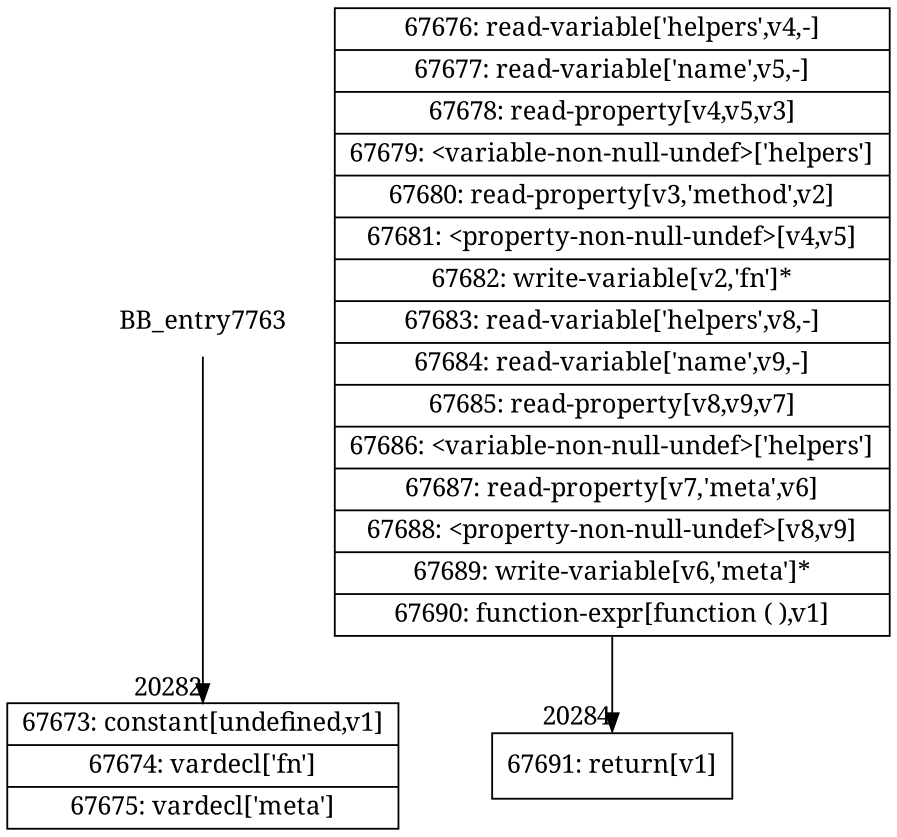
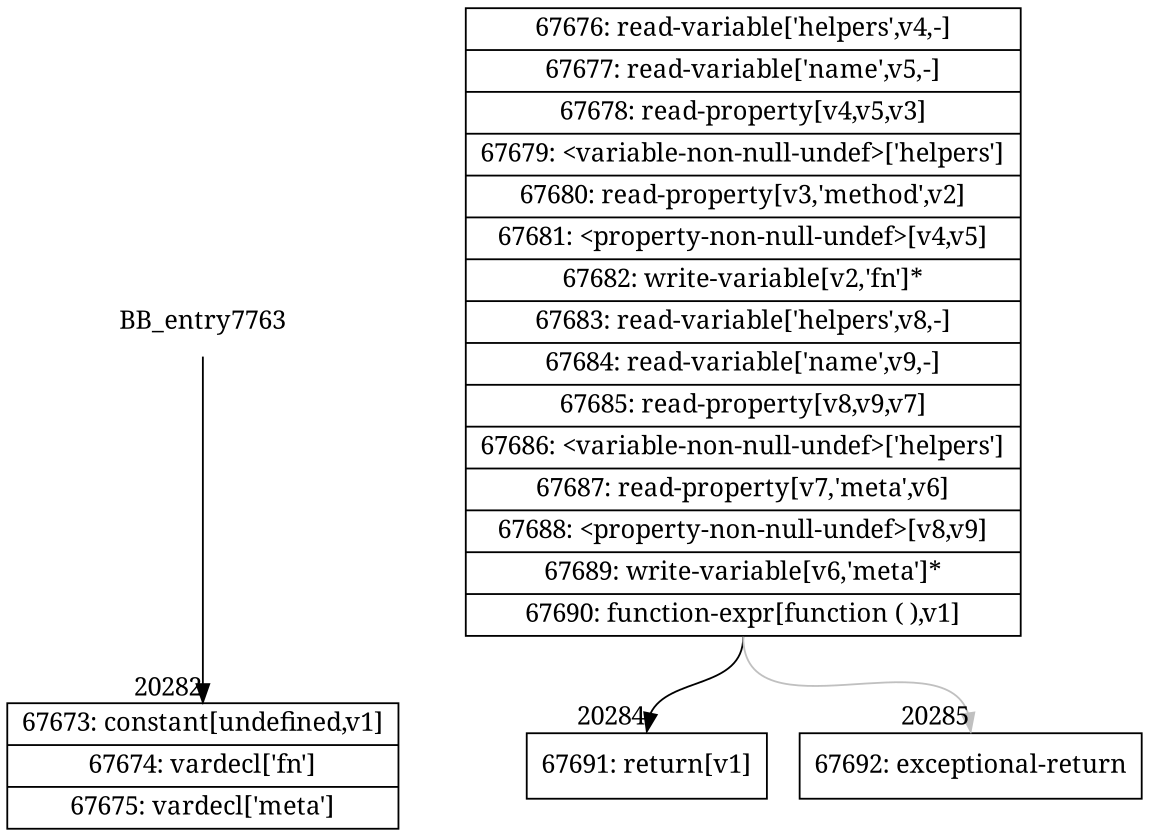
node "67692: exceptional-return": added
